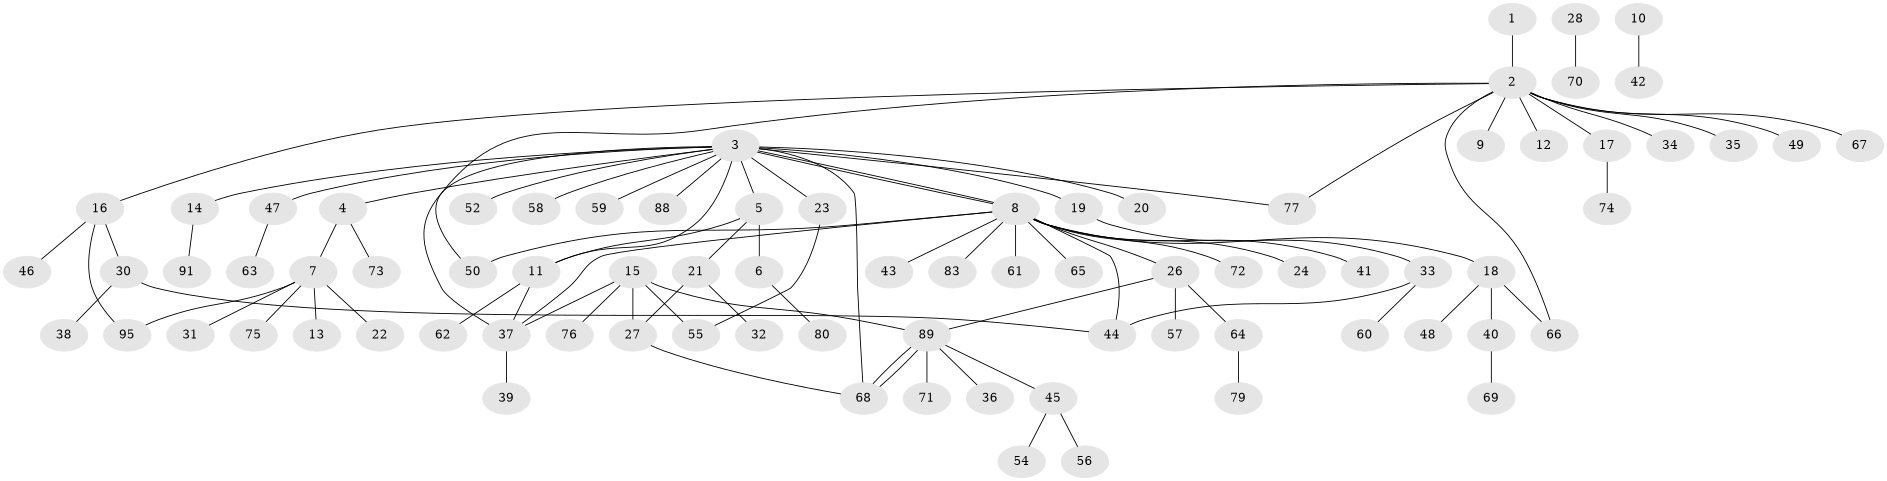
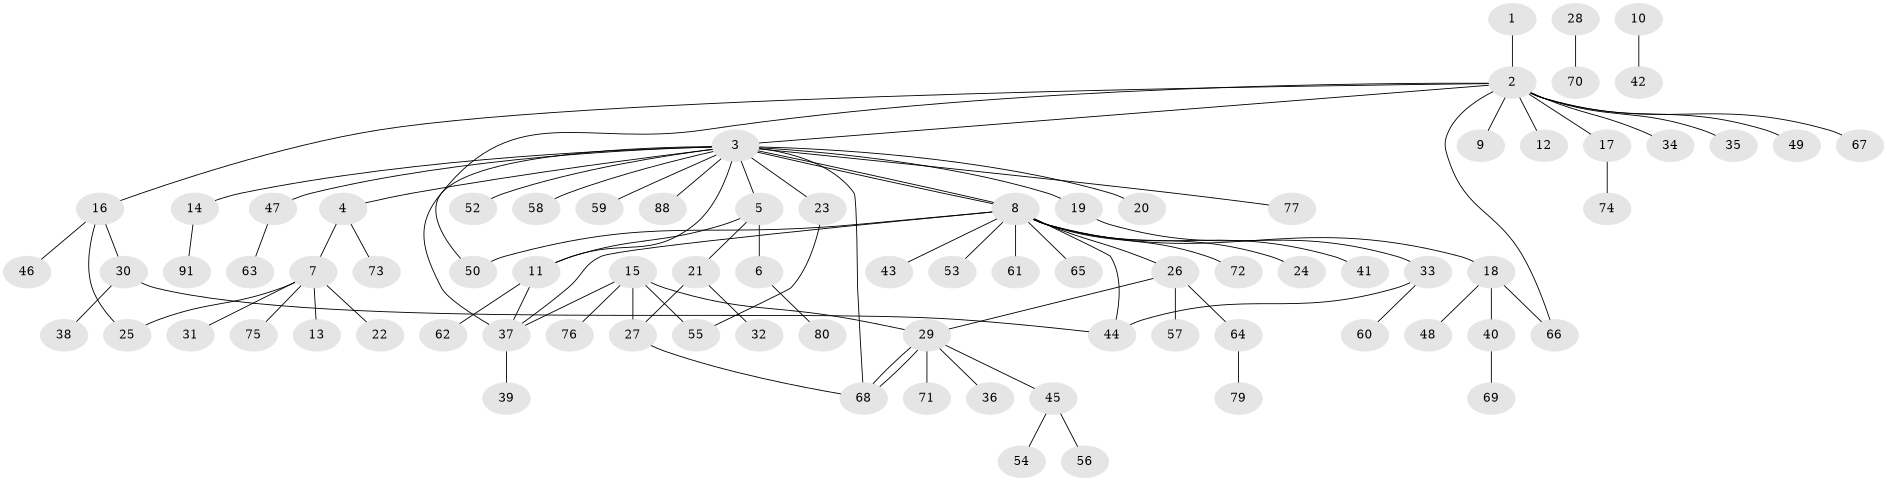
edge "2" -- "77": now "2" -- "3"
node "83": label "83" -> "53"
node "95": label "95" -> "25"
node "89": label "89" -> "29"
